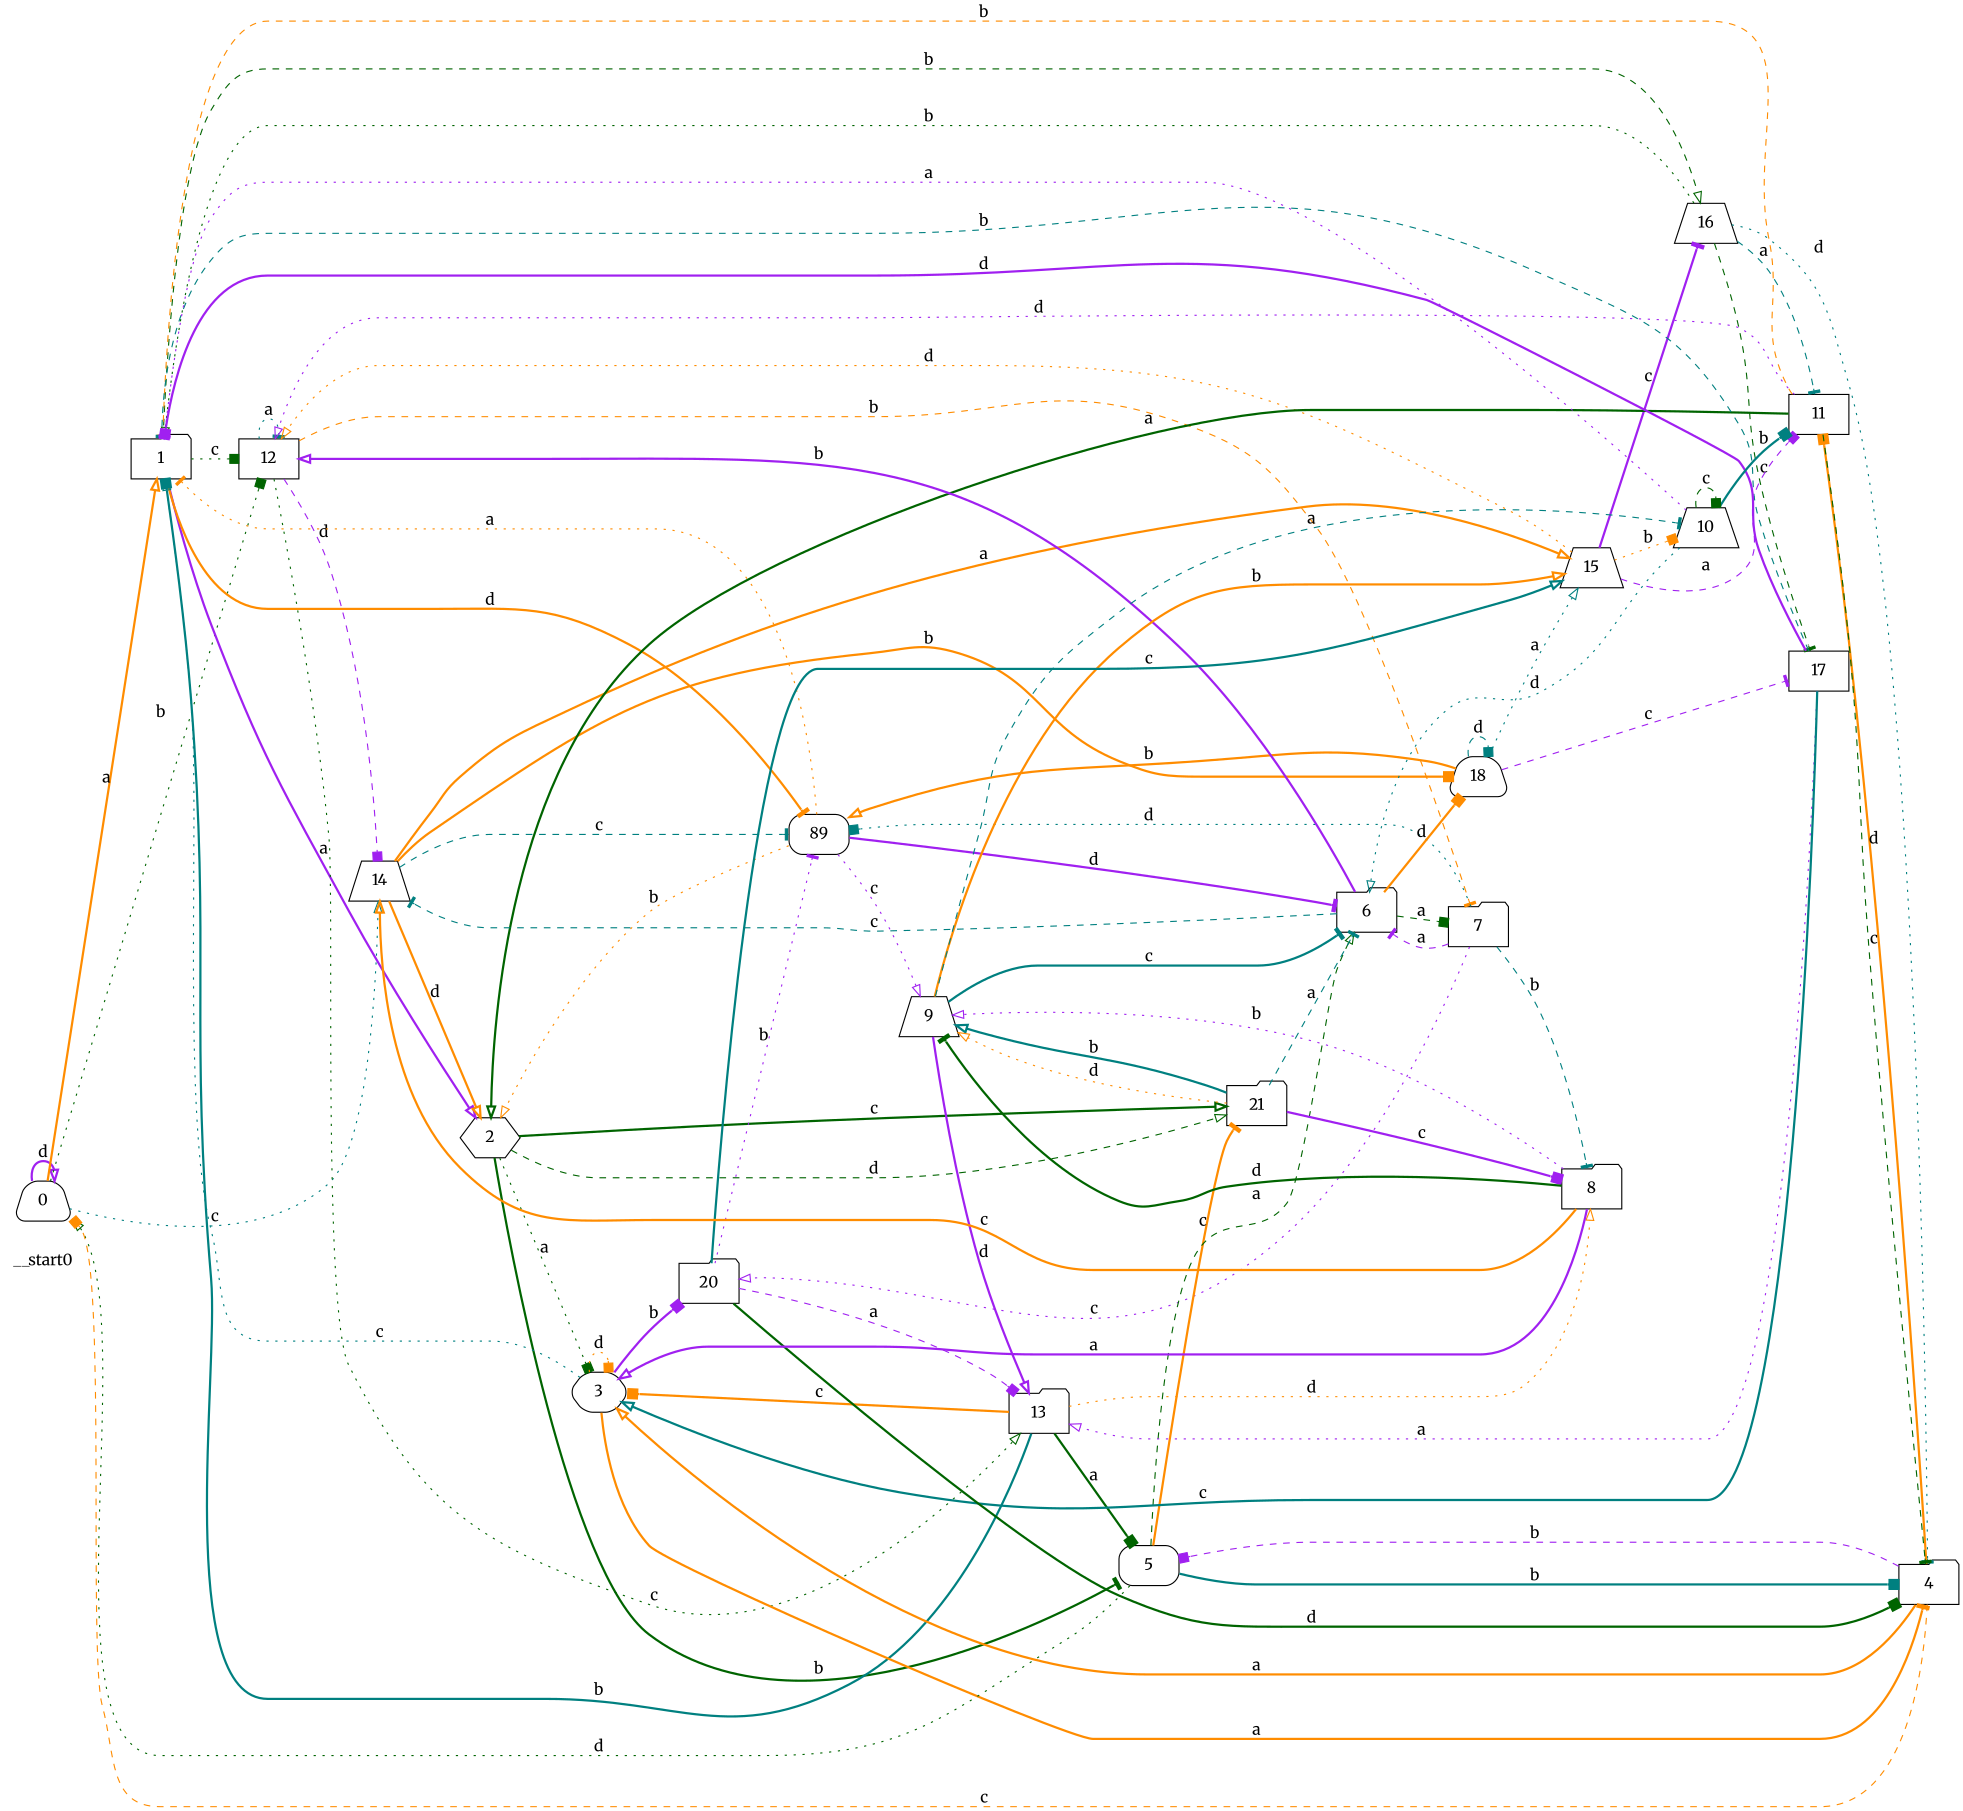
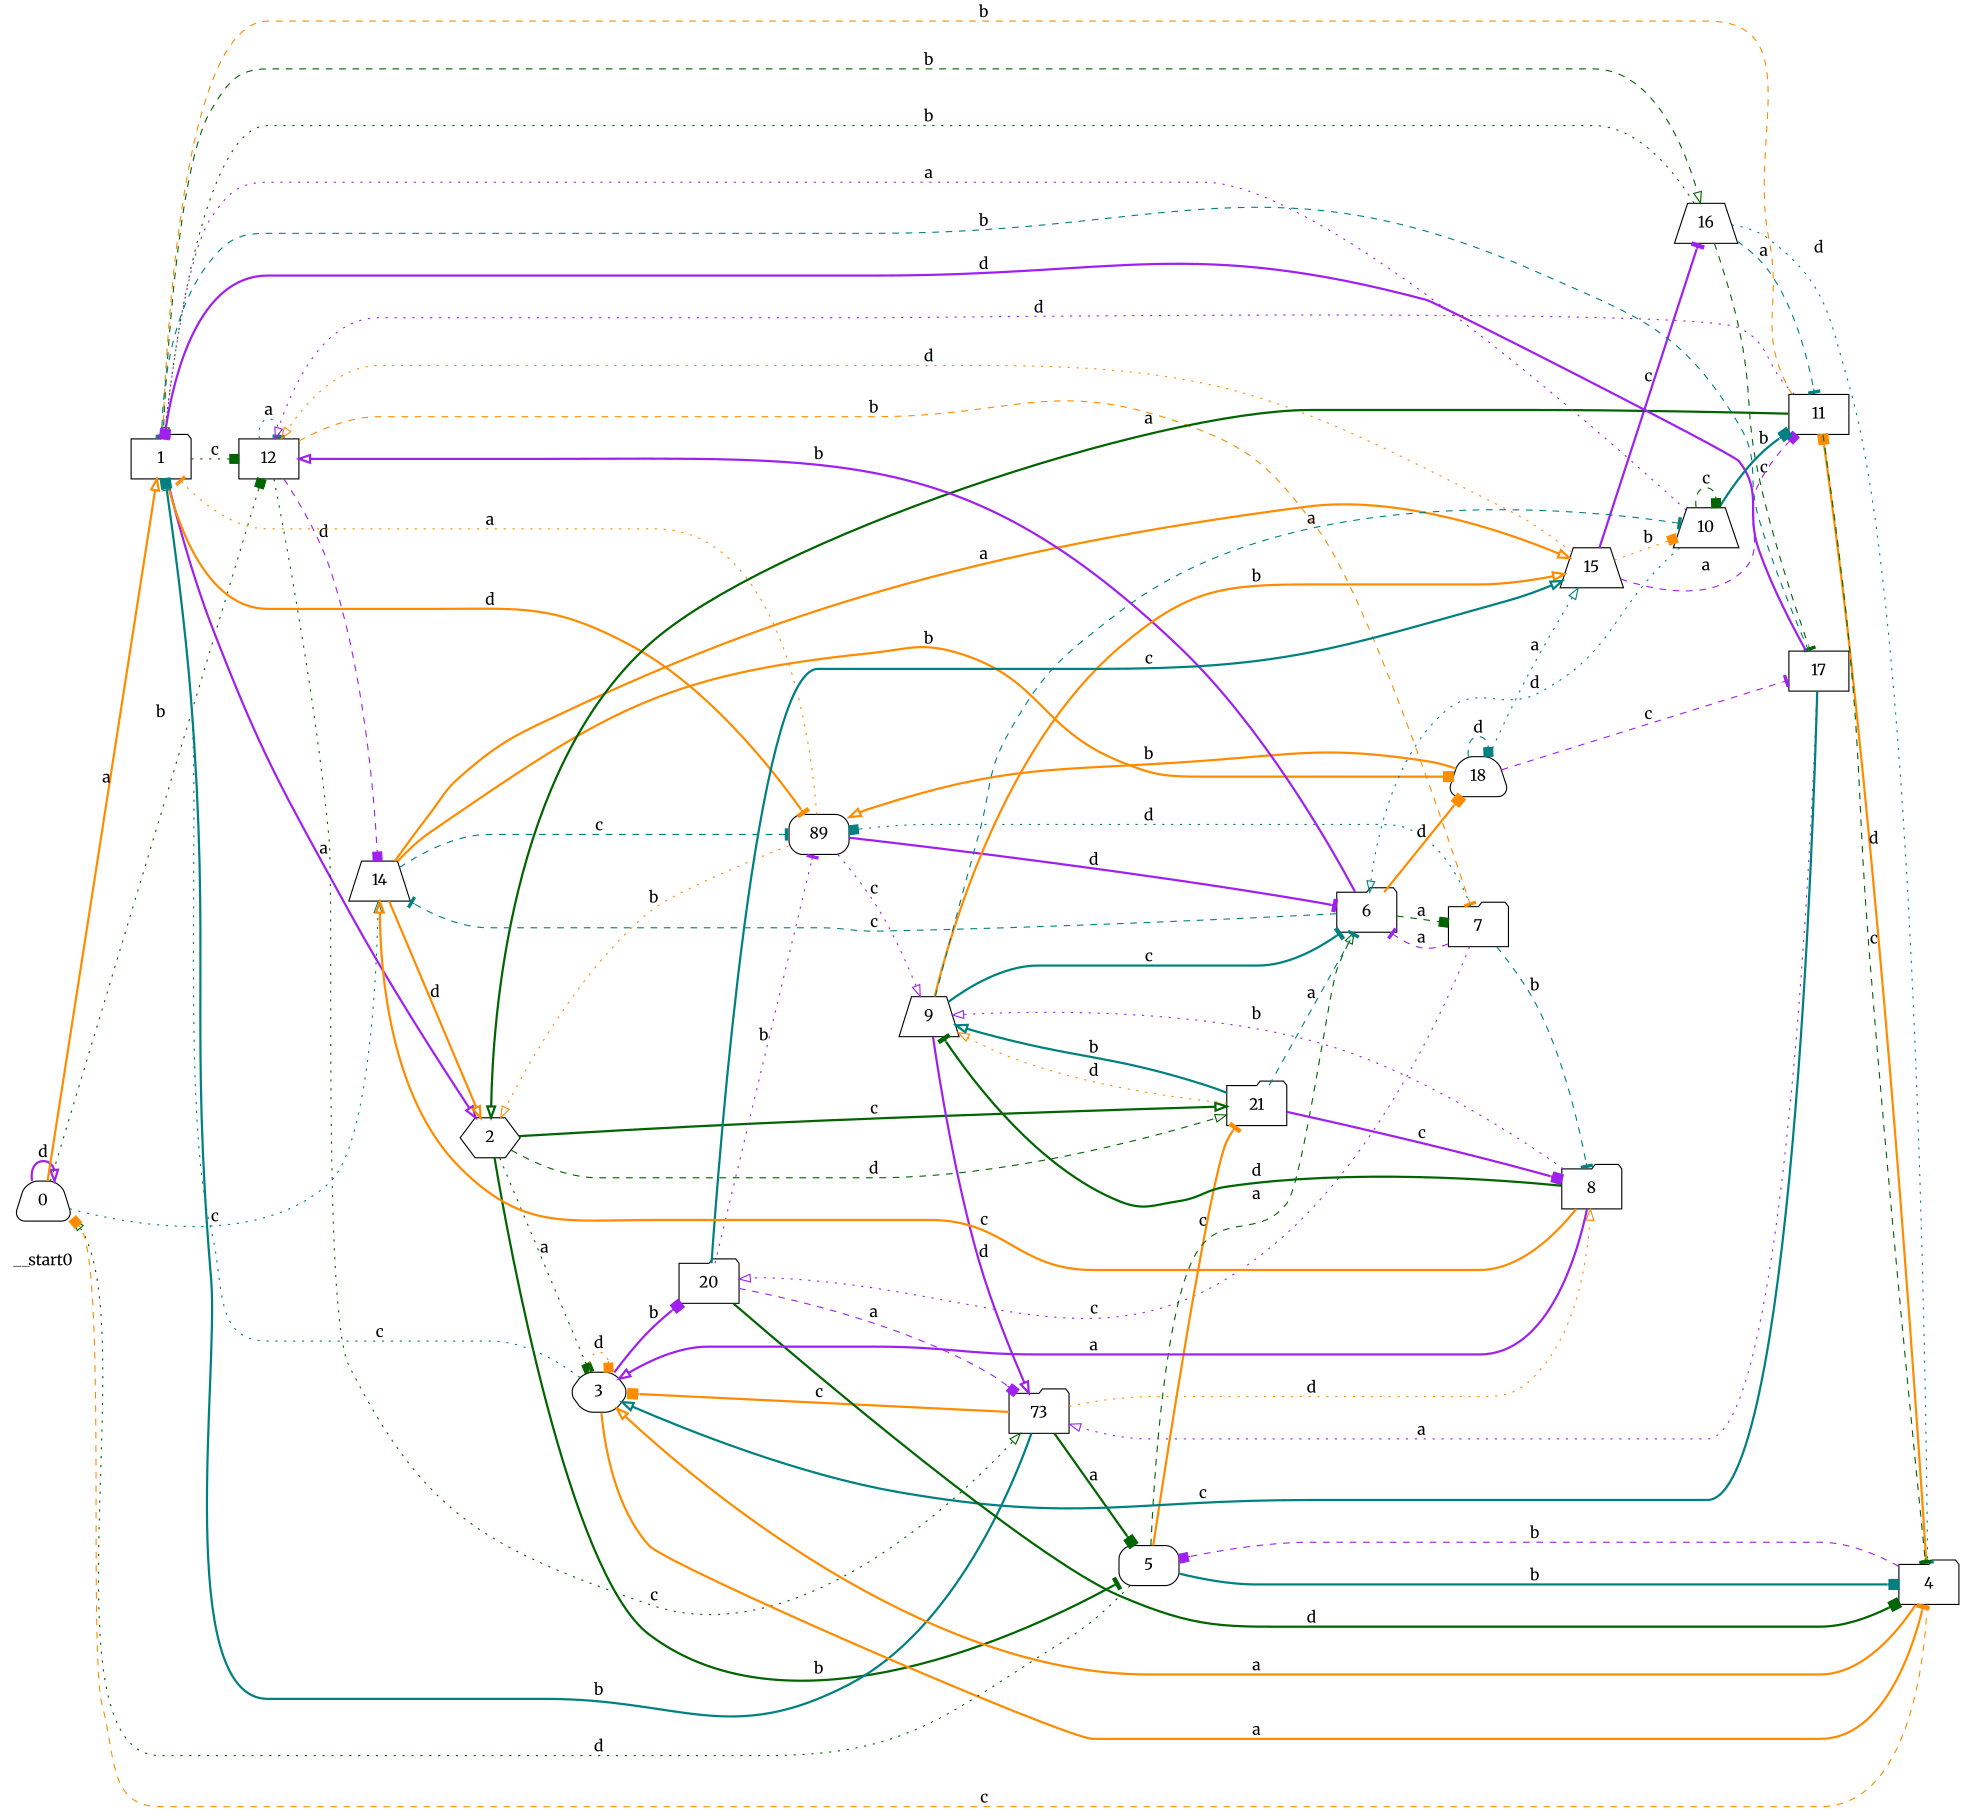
node "13": label "13" -> "73"
